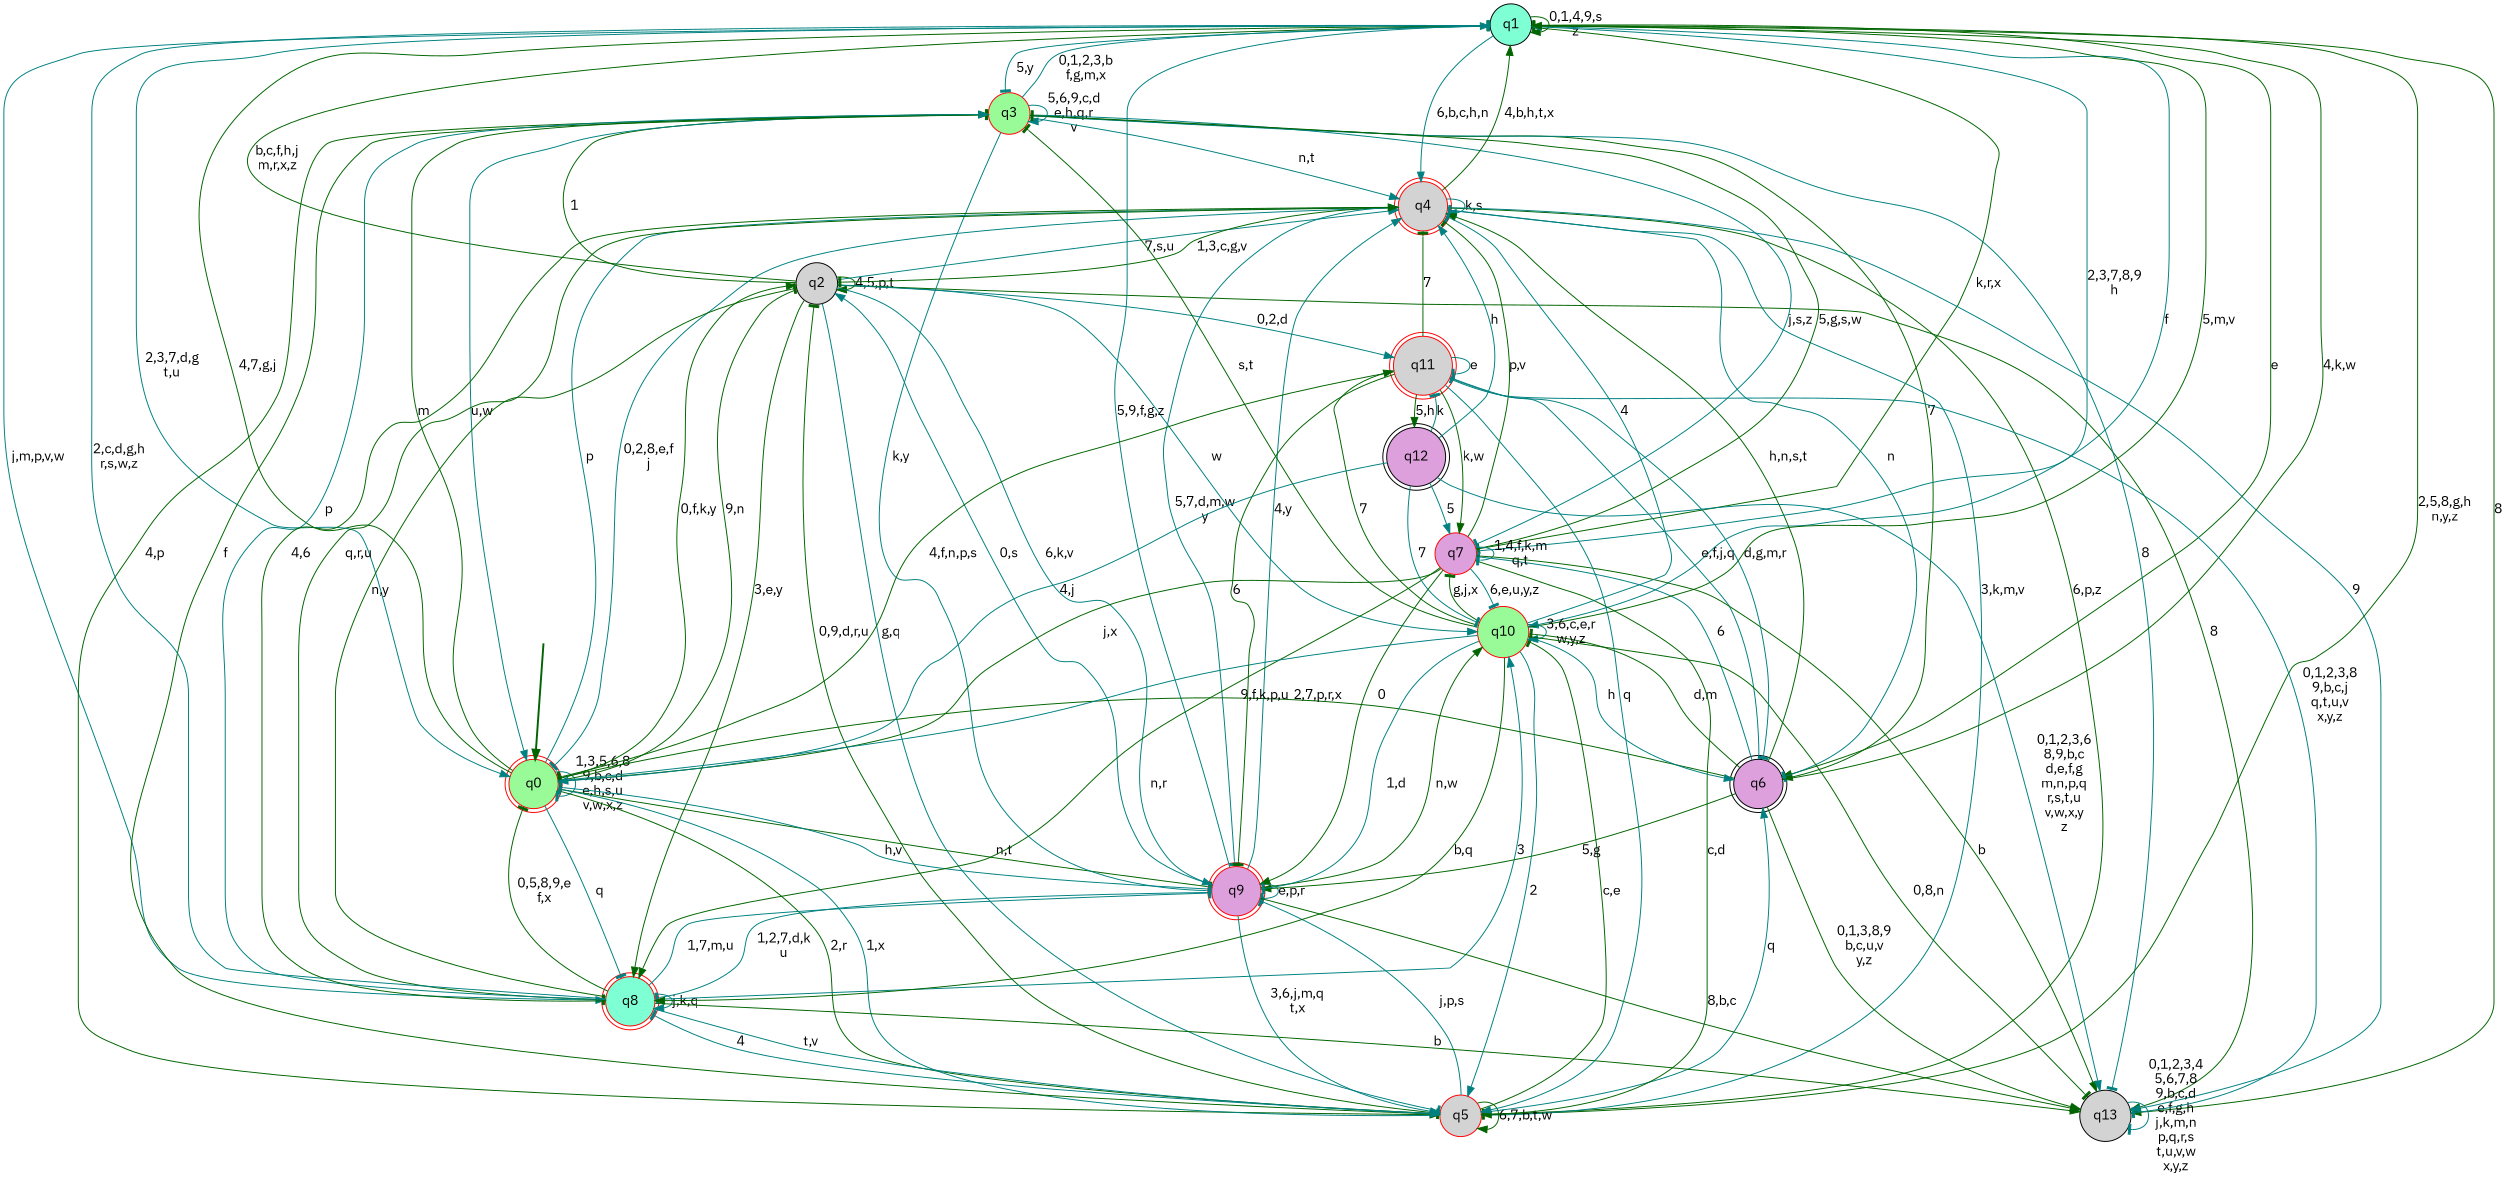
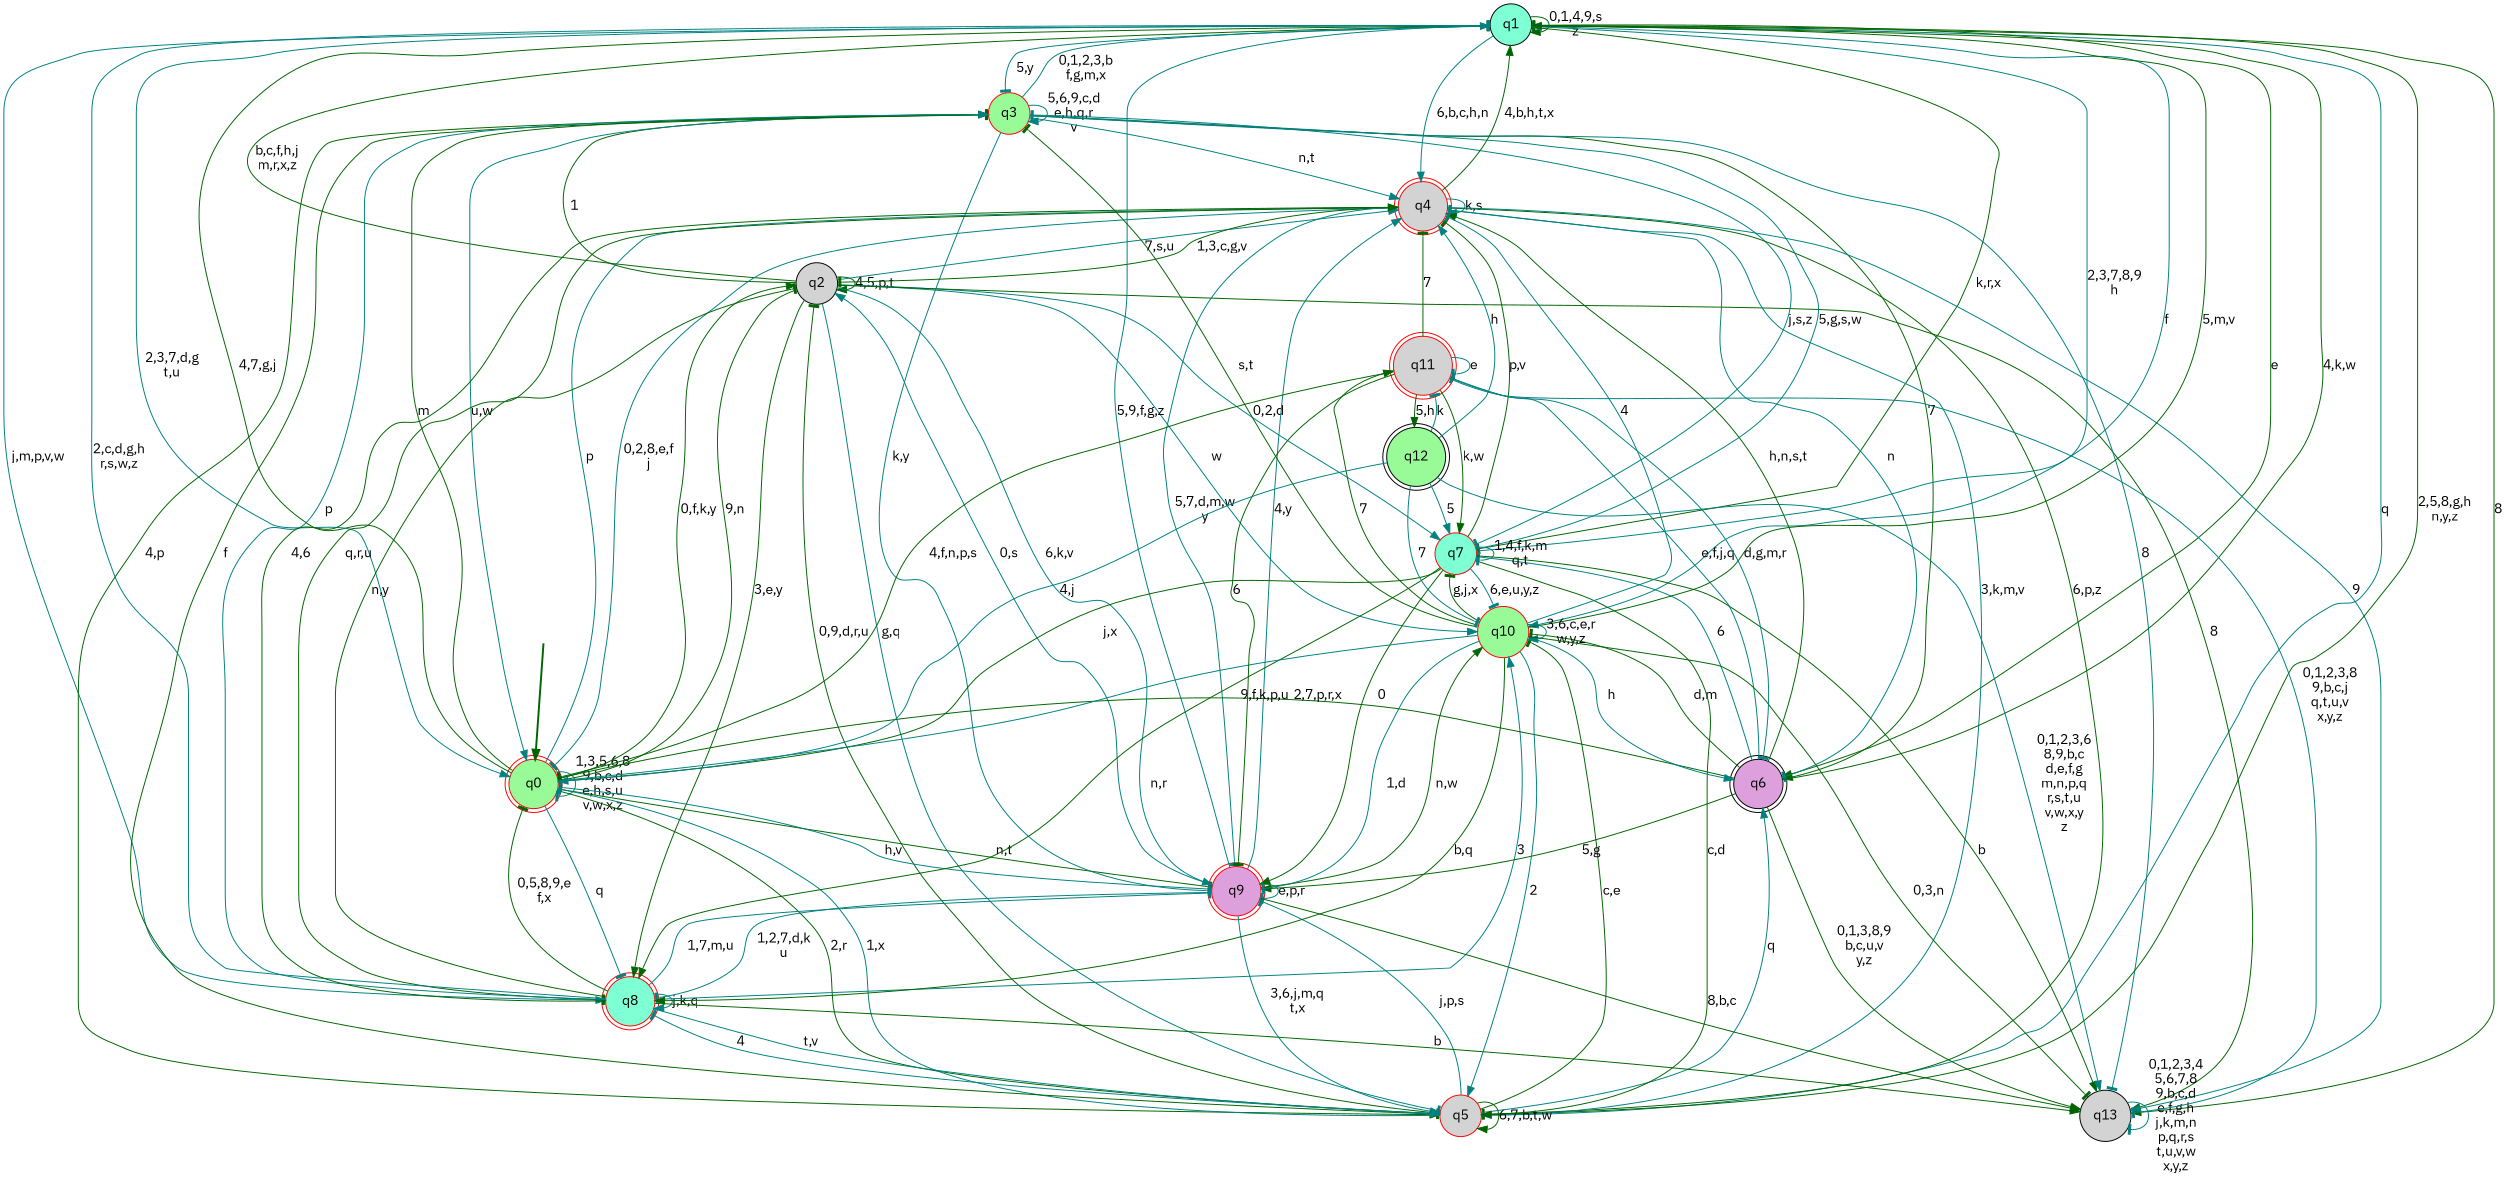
edge "q7" -> "q3": color darkgreen -> teal
edge "q2" -> "q11": now "q2" -> "q7"
node "q12": fillcolor plum -> palegreen
node "q7": fillcolor plum -> aquamarine
edge "q11" -> "q5": now "q1" -> "q5"
edge "q10" -> "q13": label "0,8,n" -> "0,3,n"
